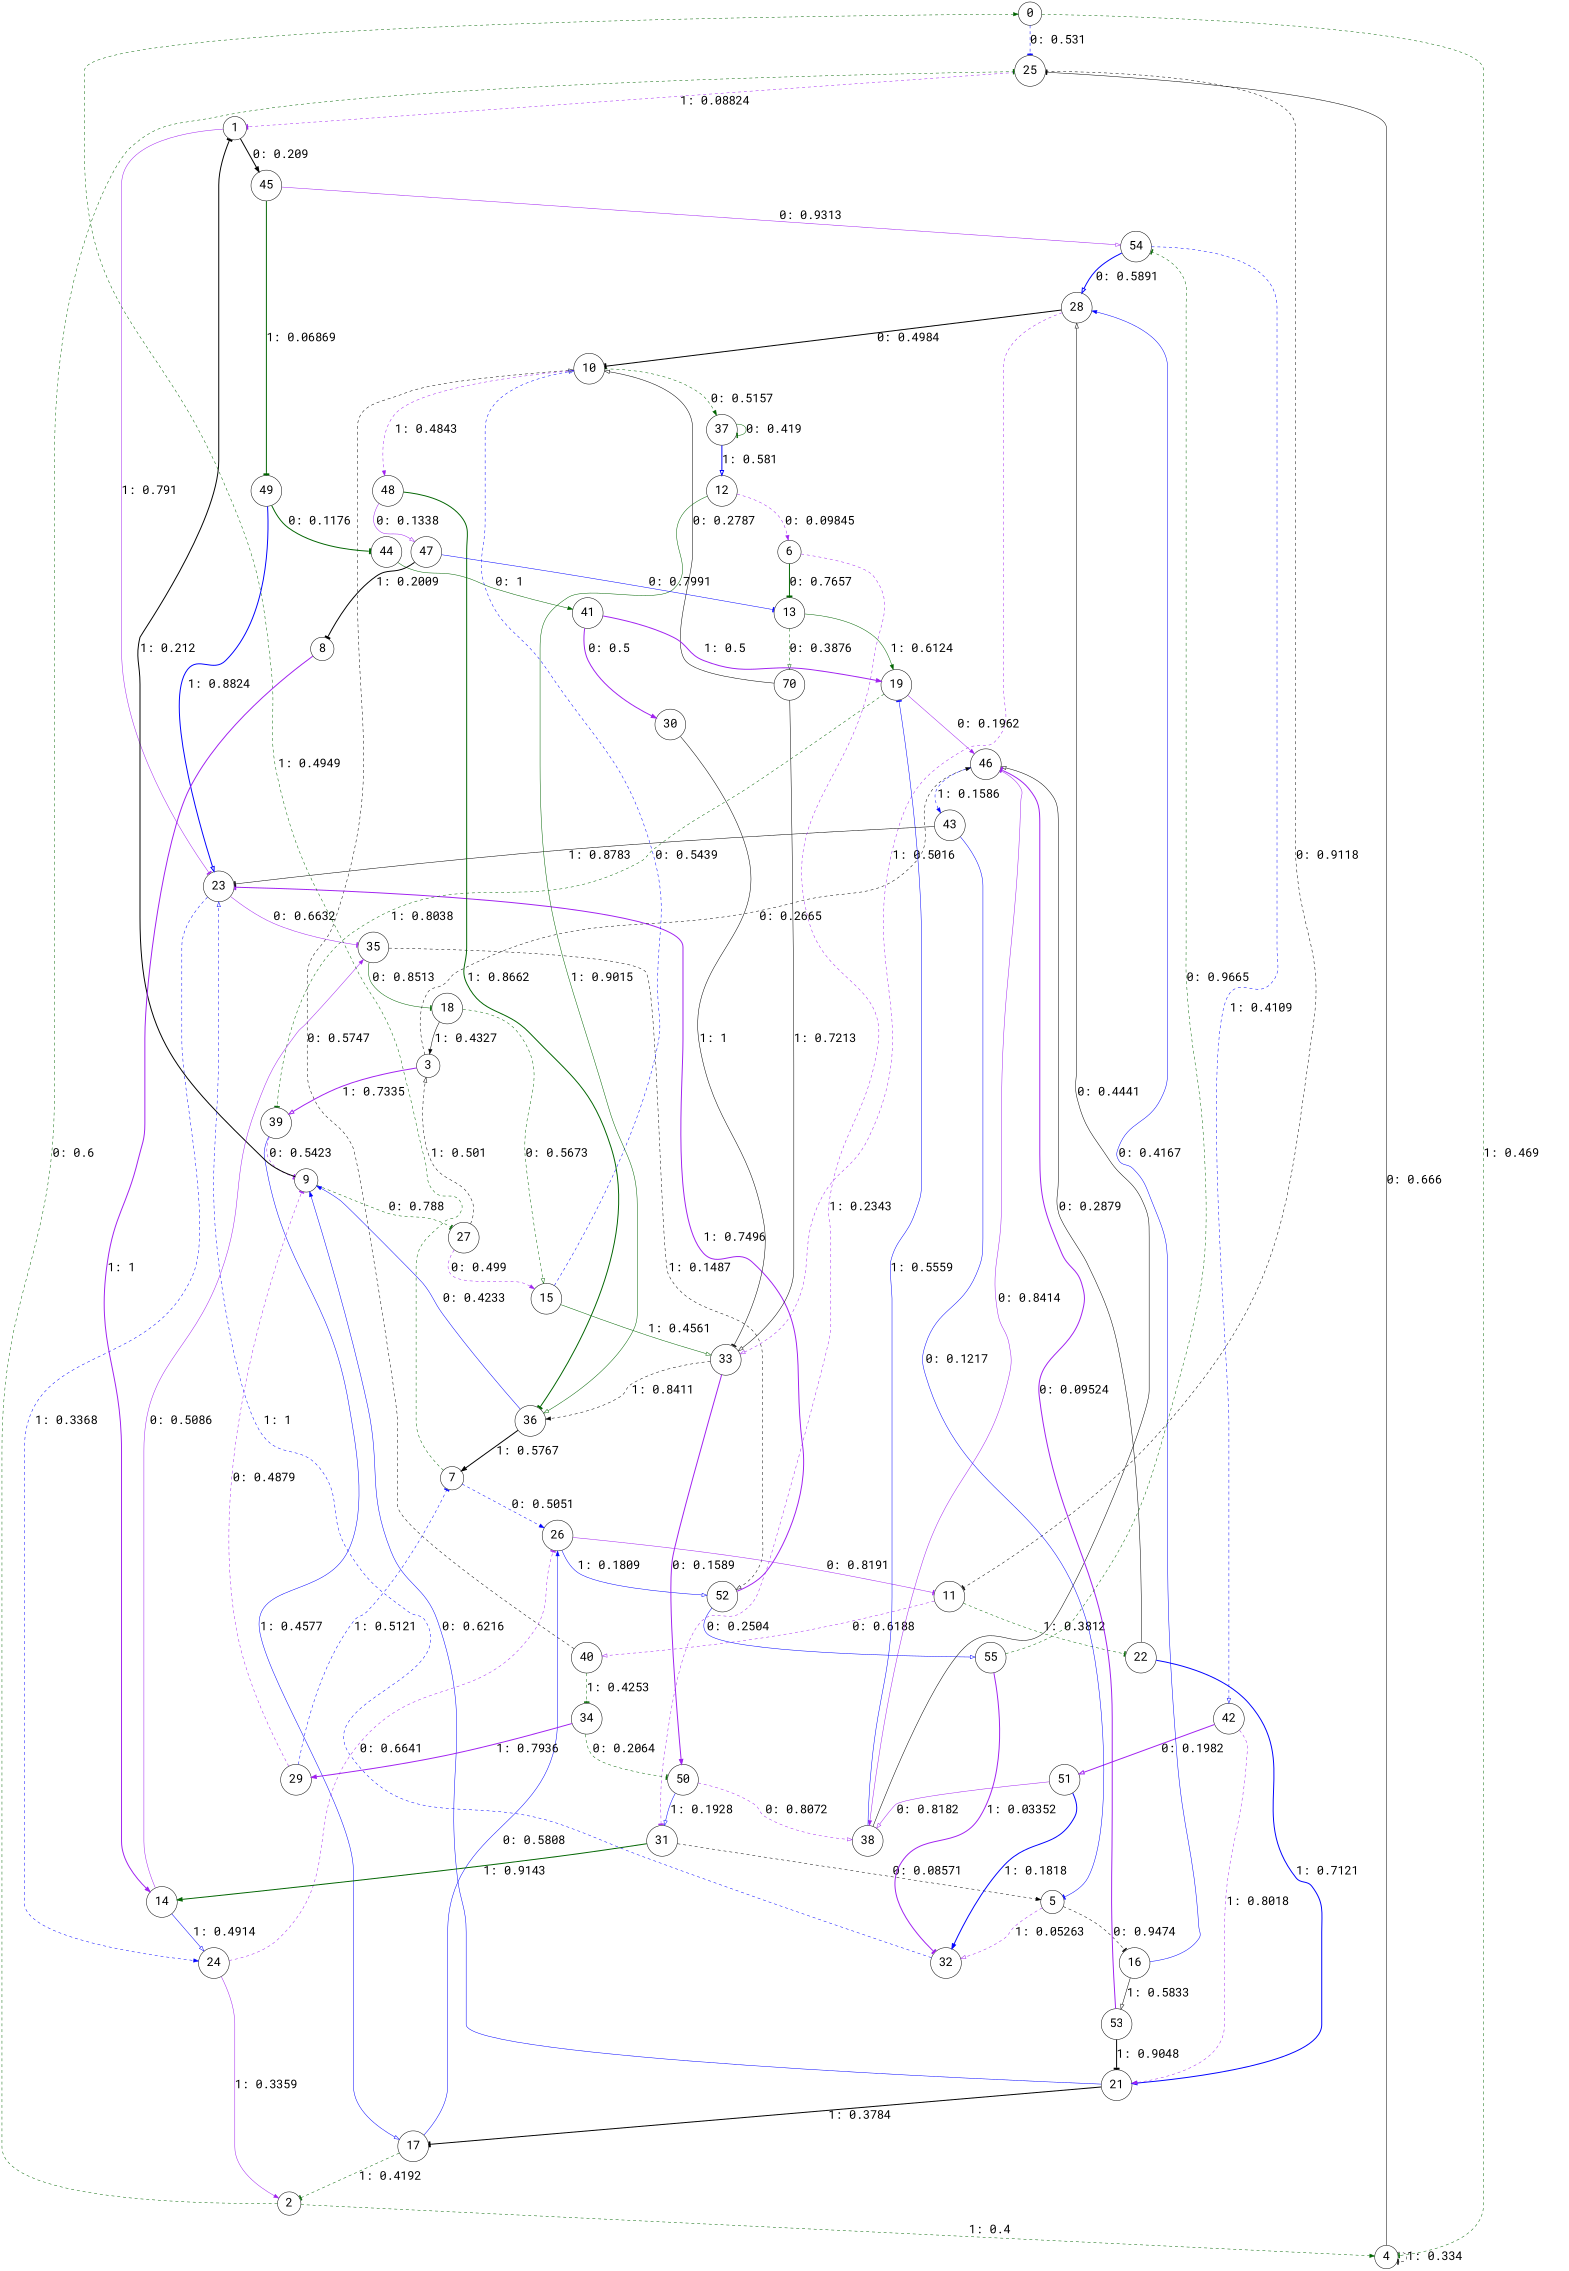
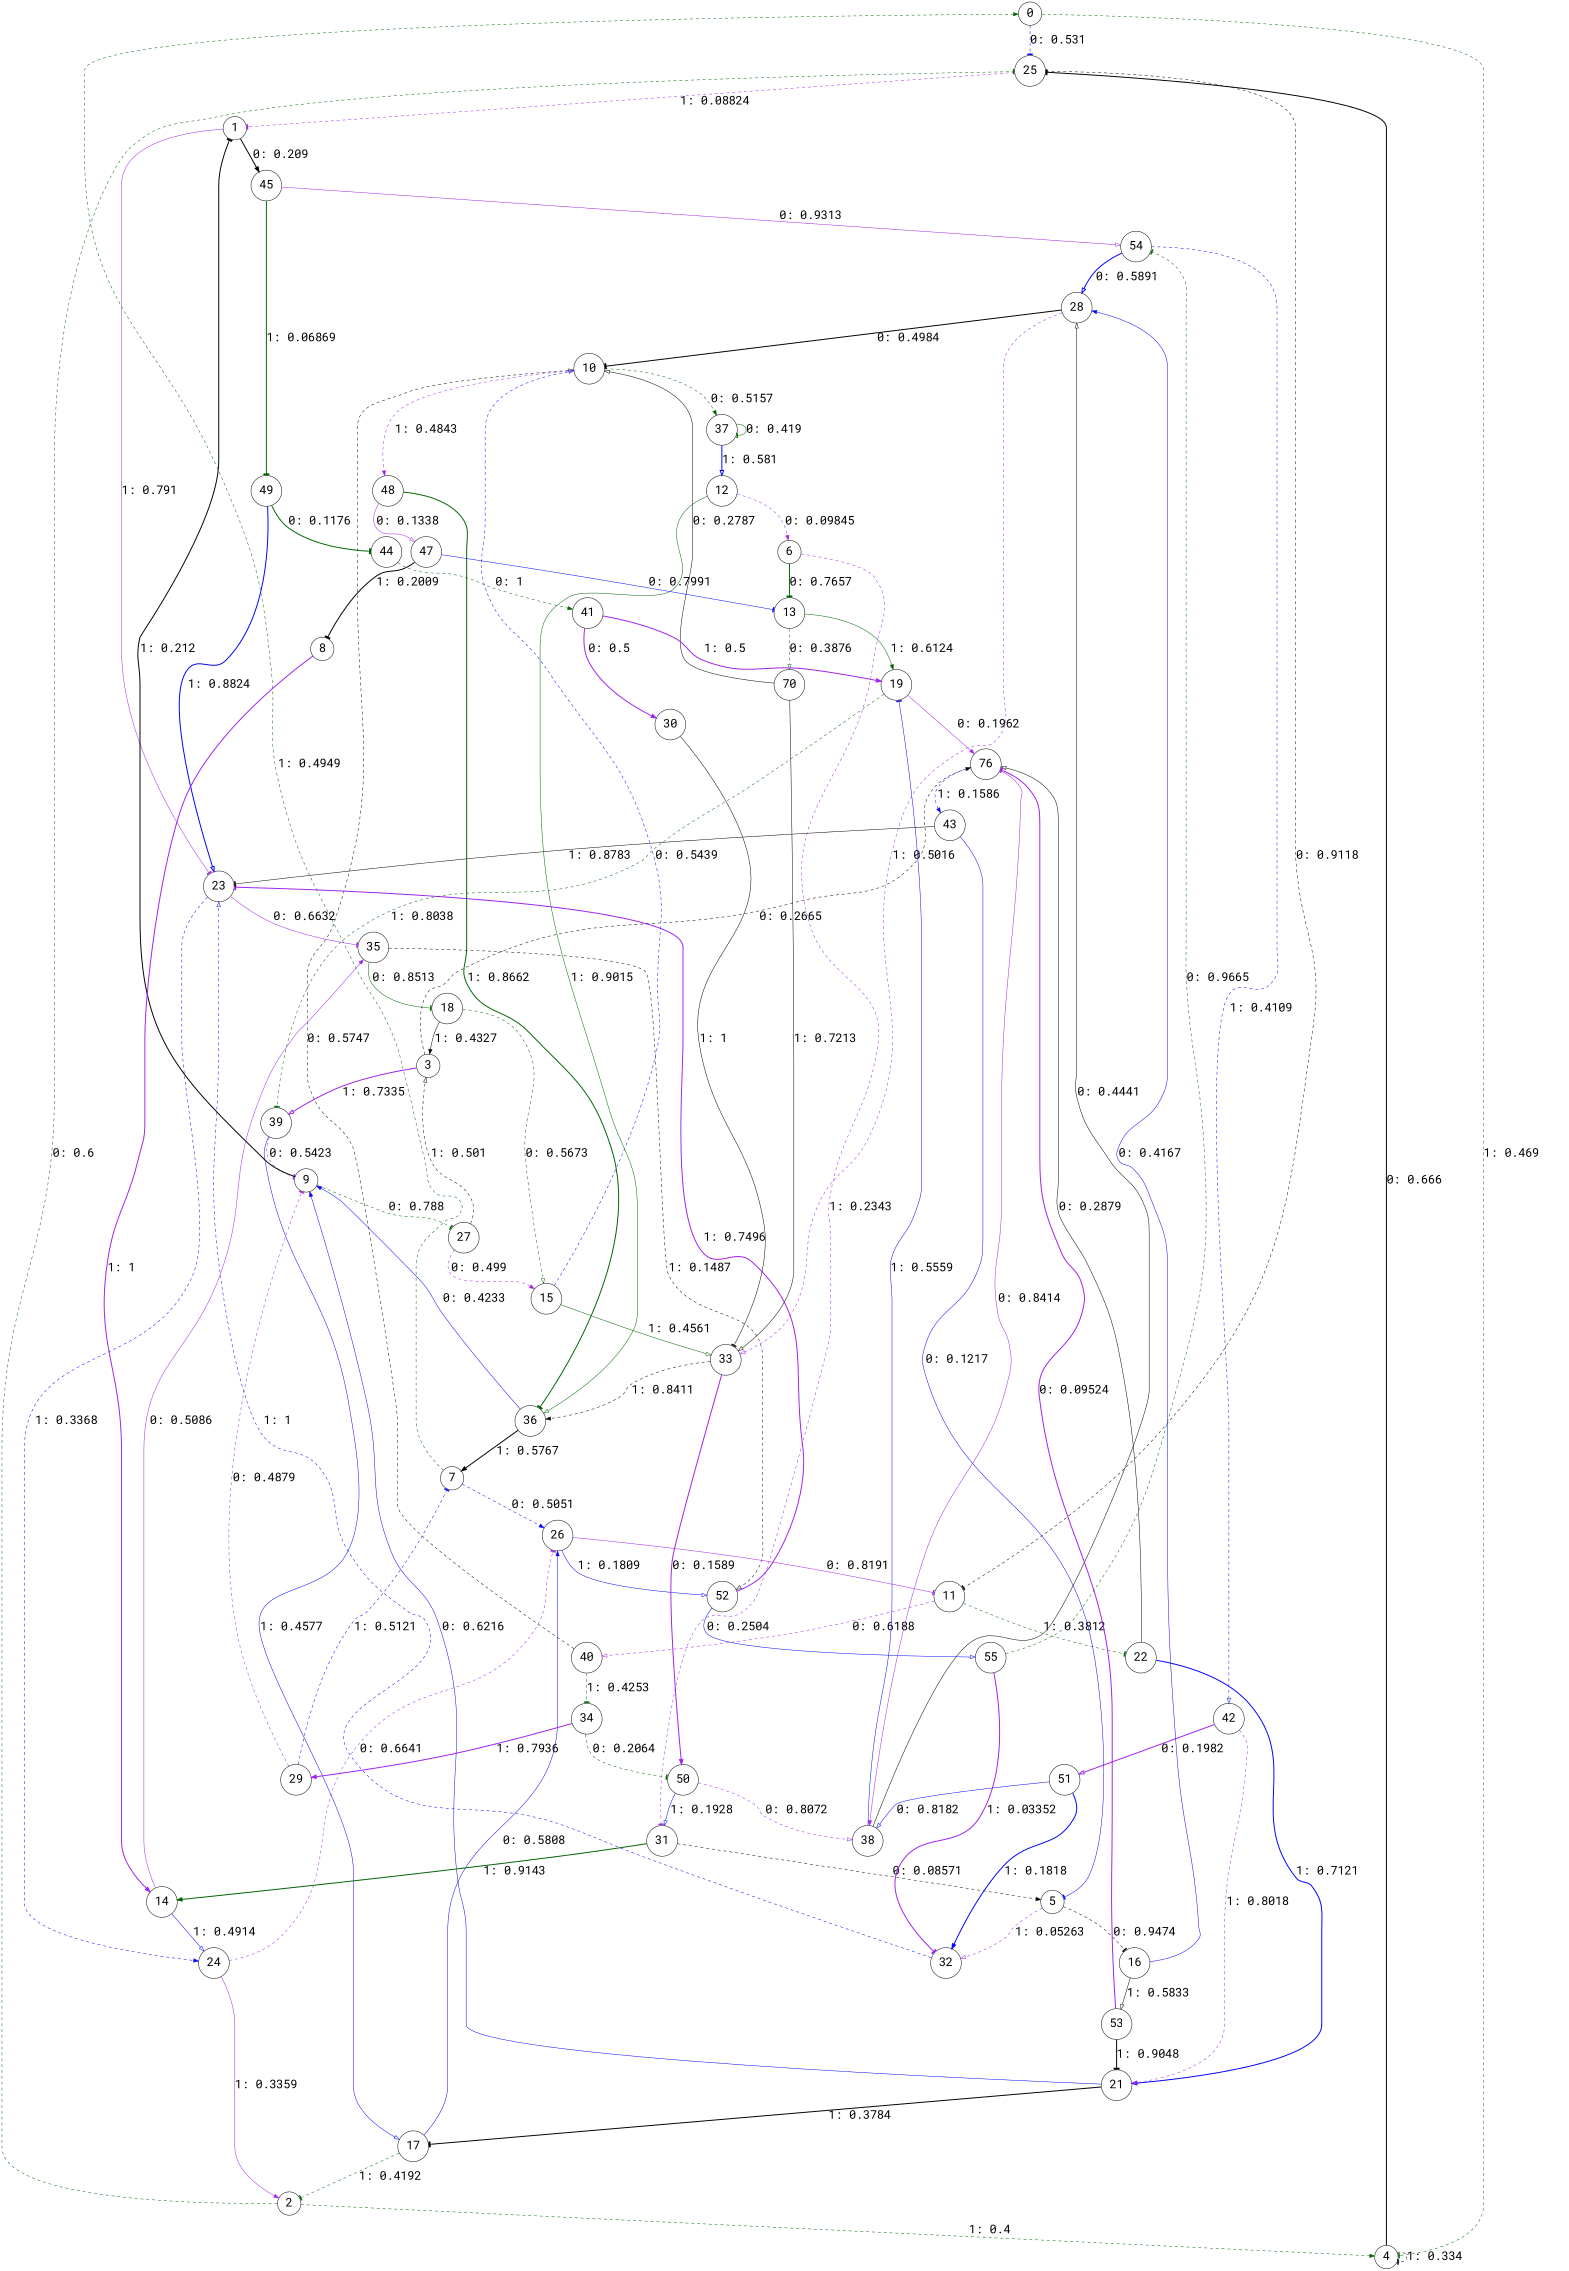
edge "44" -> "41": style solid -> dashed
node "46": label "46" -> "76"
edge "4" -> "25": style solid -> bold
edge "51" -> "38": color purple -> blue
